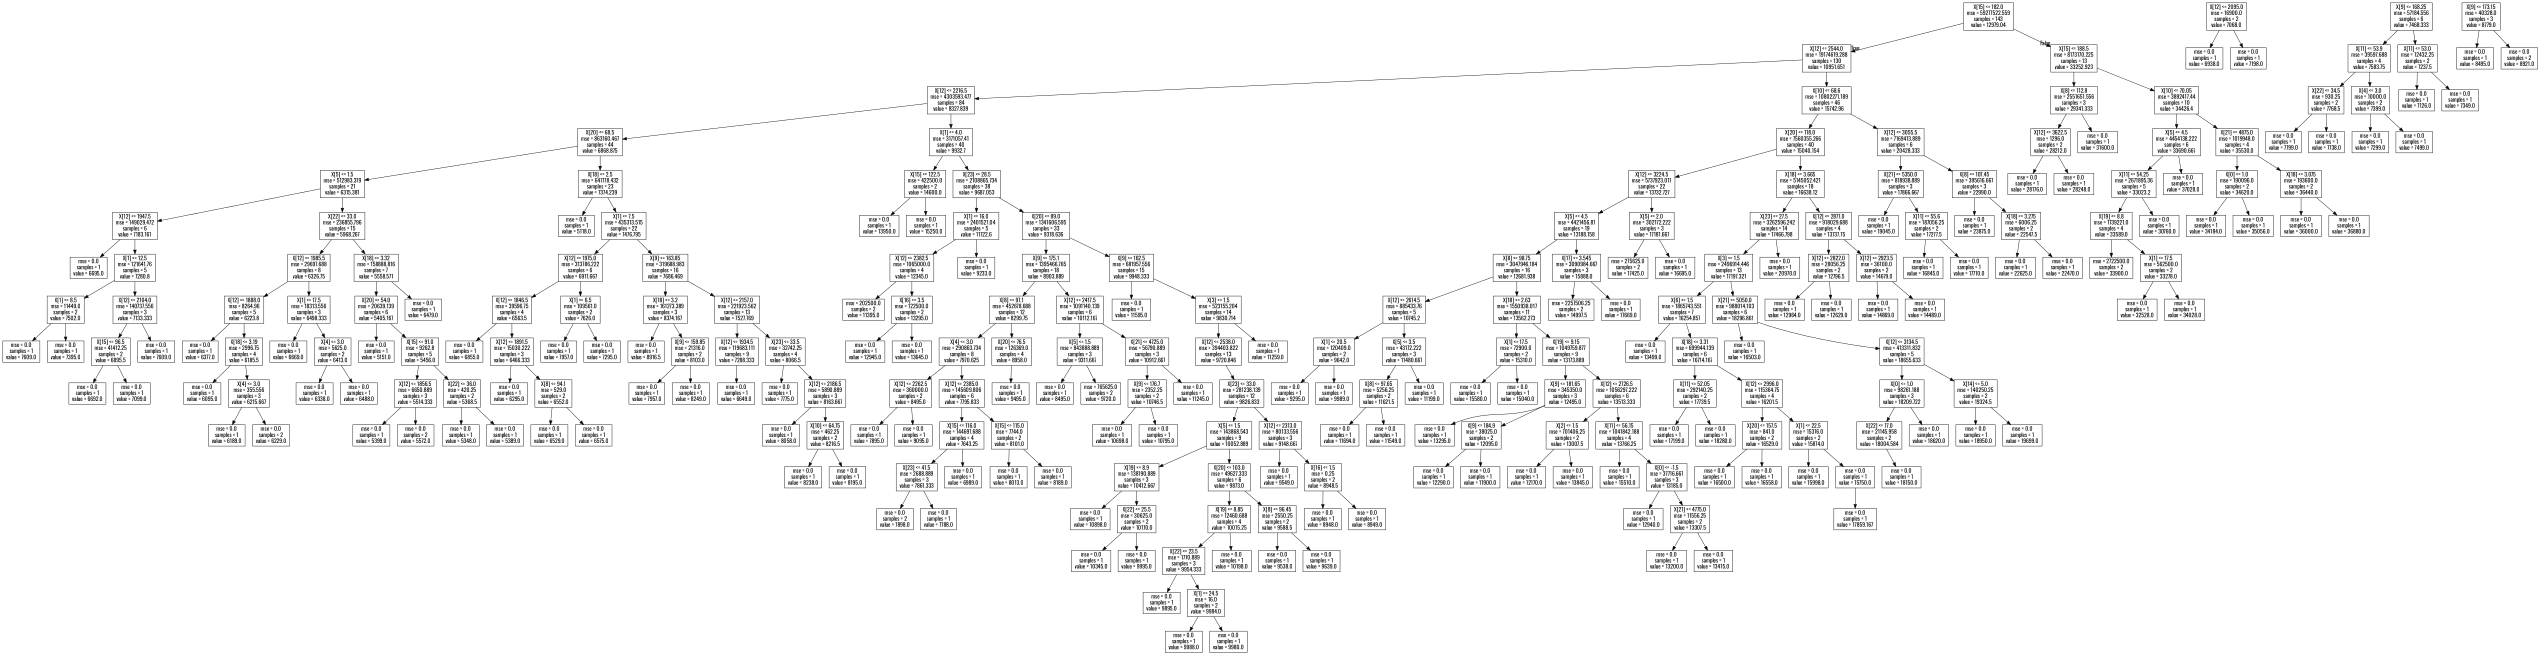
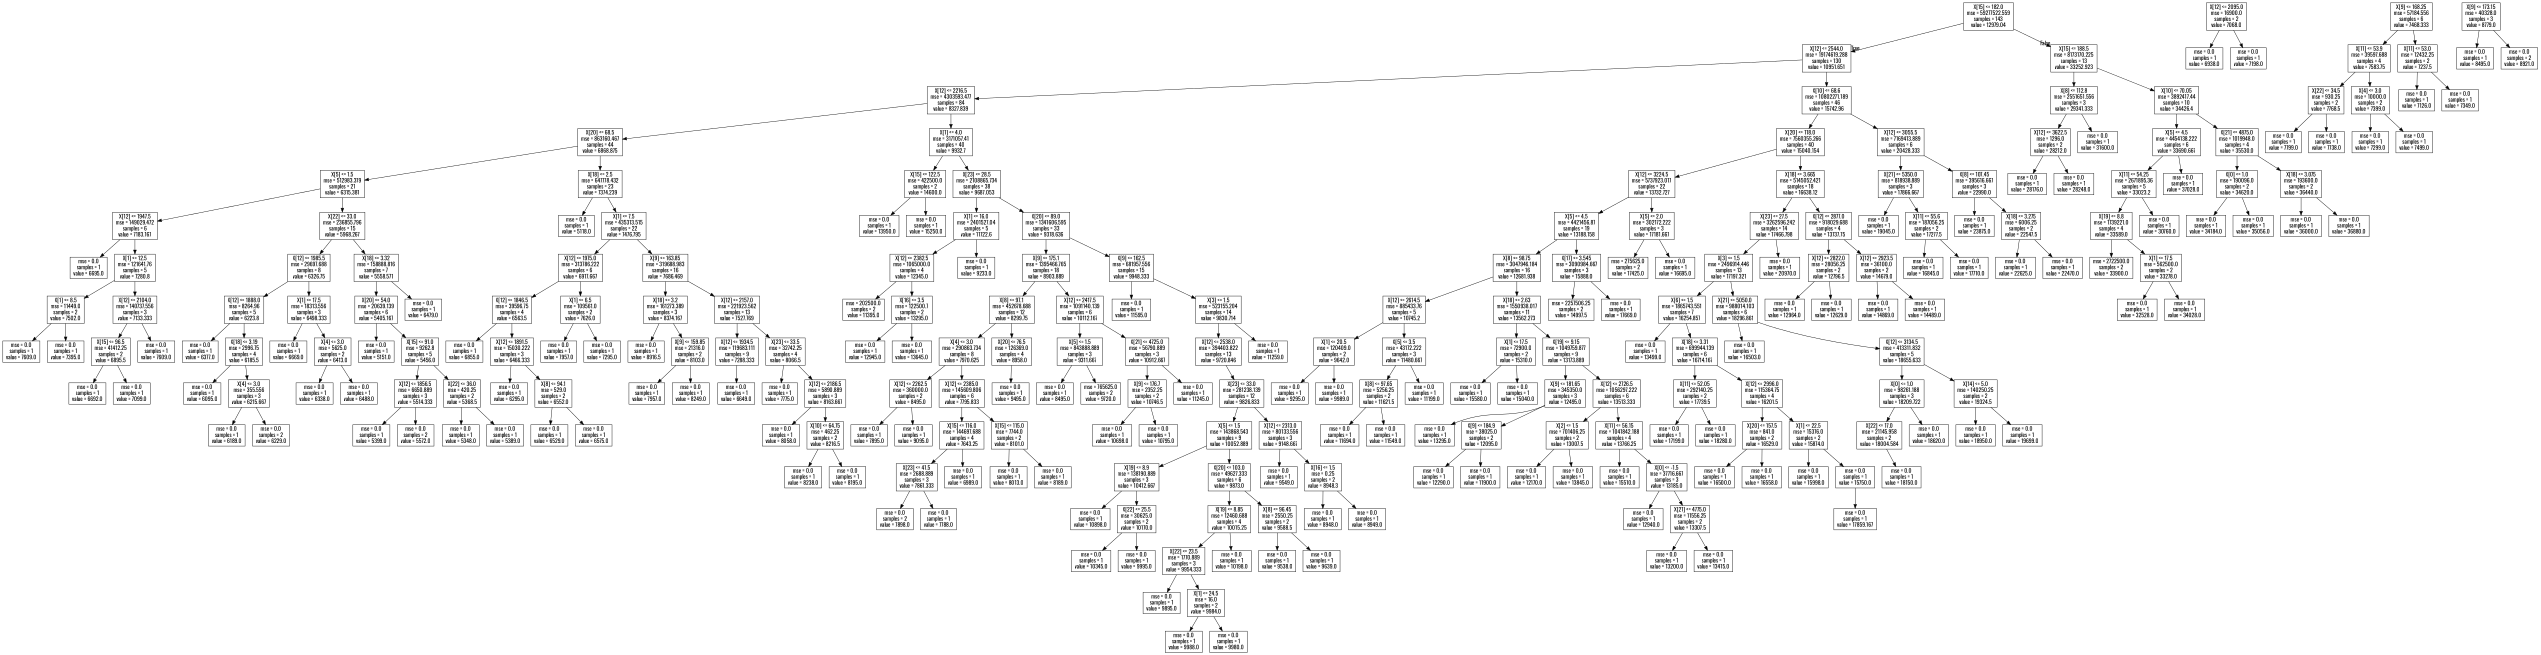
node "X[16] <= 3.5 mse = 122500.0 samples = 2 value = 13295.0": label "X[16] <= 3.5 mse = 122500.0 samples = 2 value = 13295.0" -> "X[16] <= 3.5 mse = 122500.7 samples = 2 value = 13295.0"
node "X[16] <= 1.5 mse = 0.25 samples = 2 value = 8948.5": label "X[16] <= 1.5 mse = 0.25 samples = 2 value = 8948.5" -> "X[16] <= 1.5 mse = 0.25 samples = 2 value = 8948.3"
